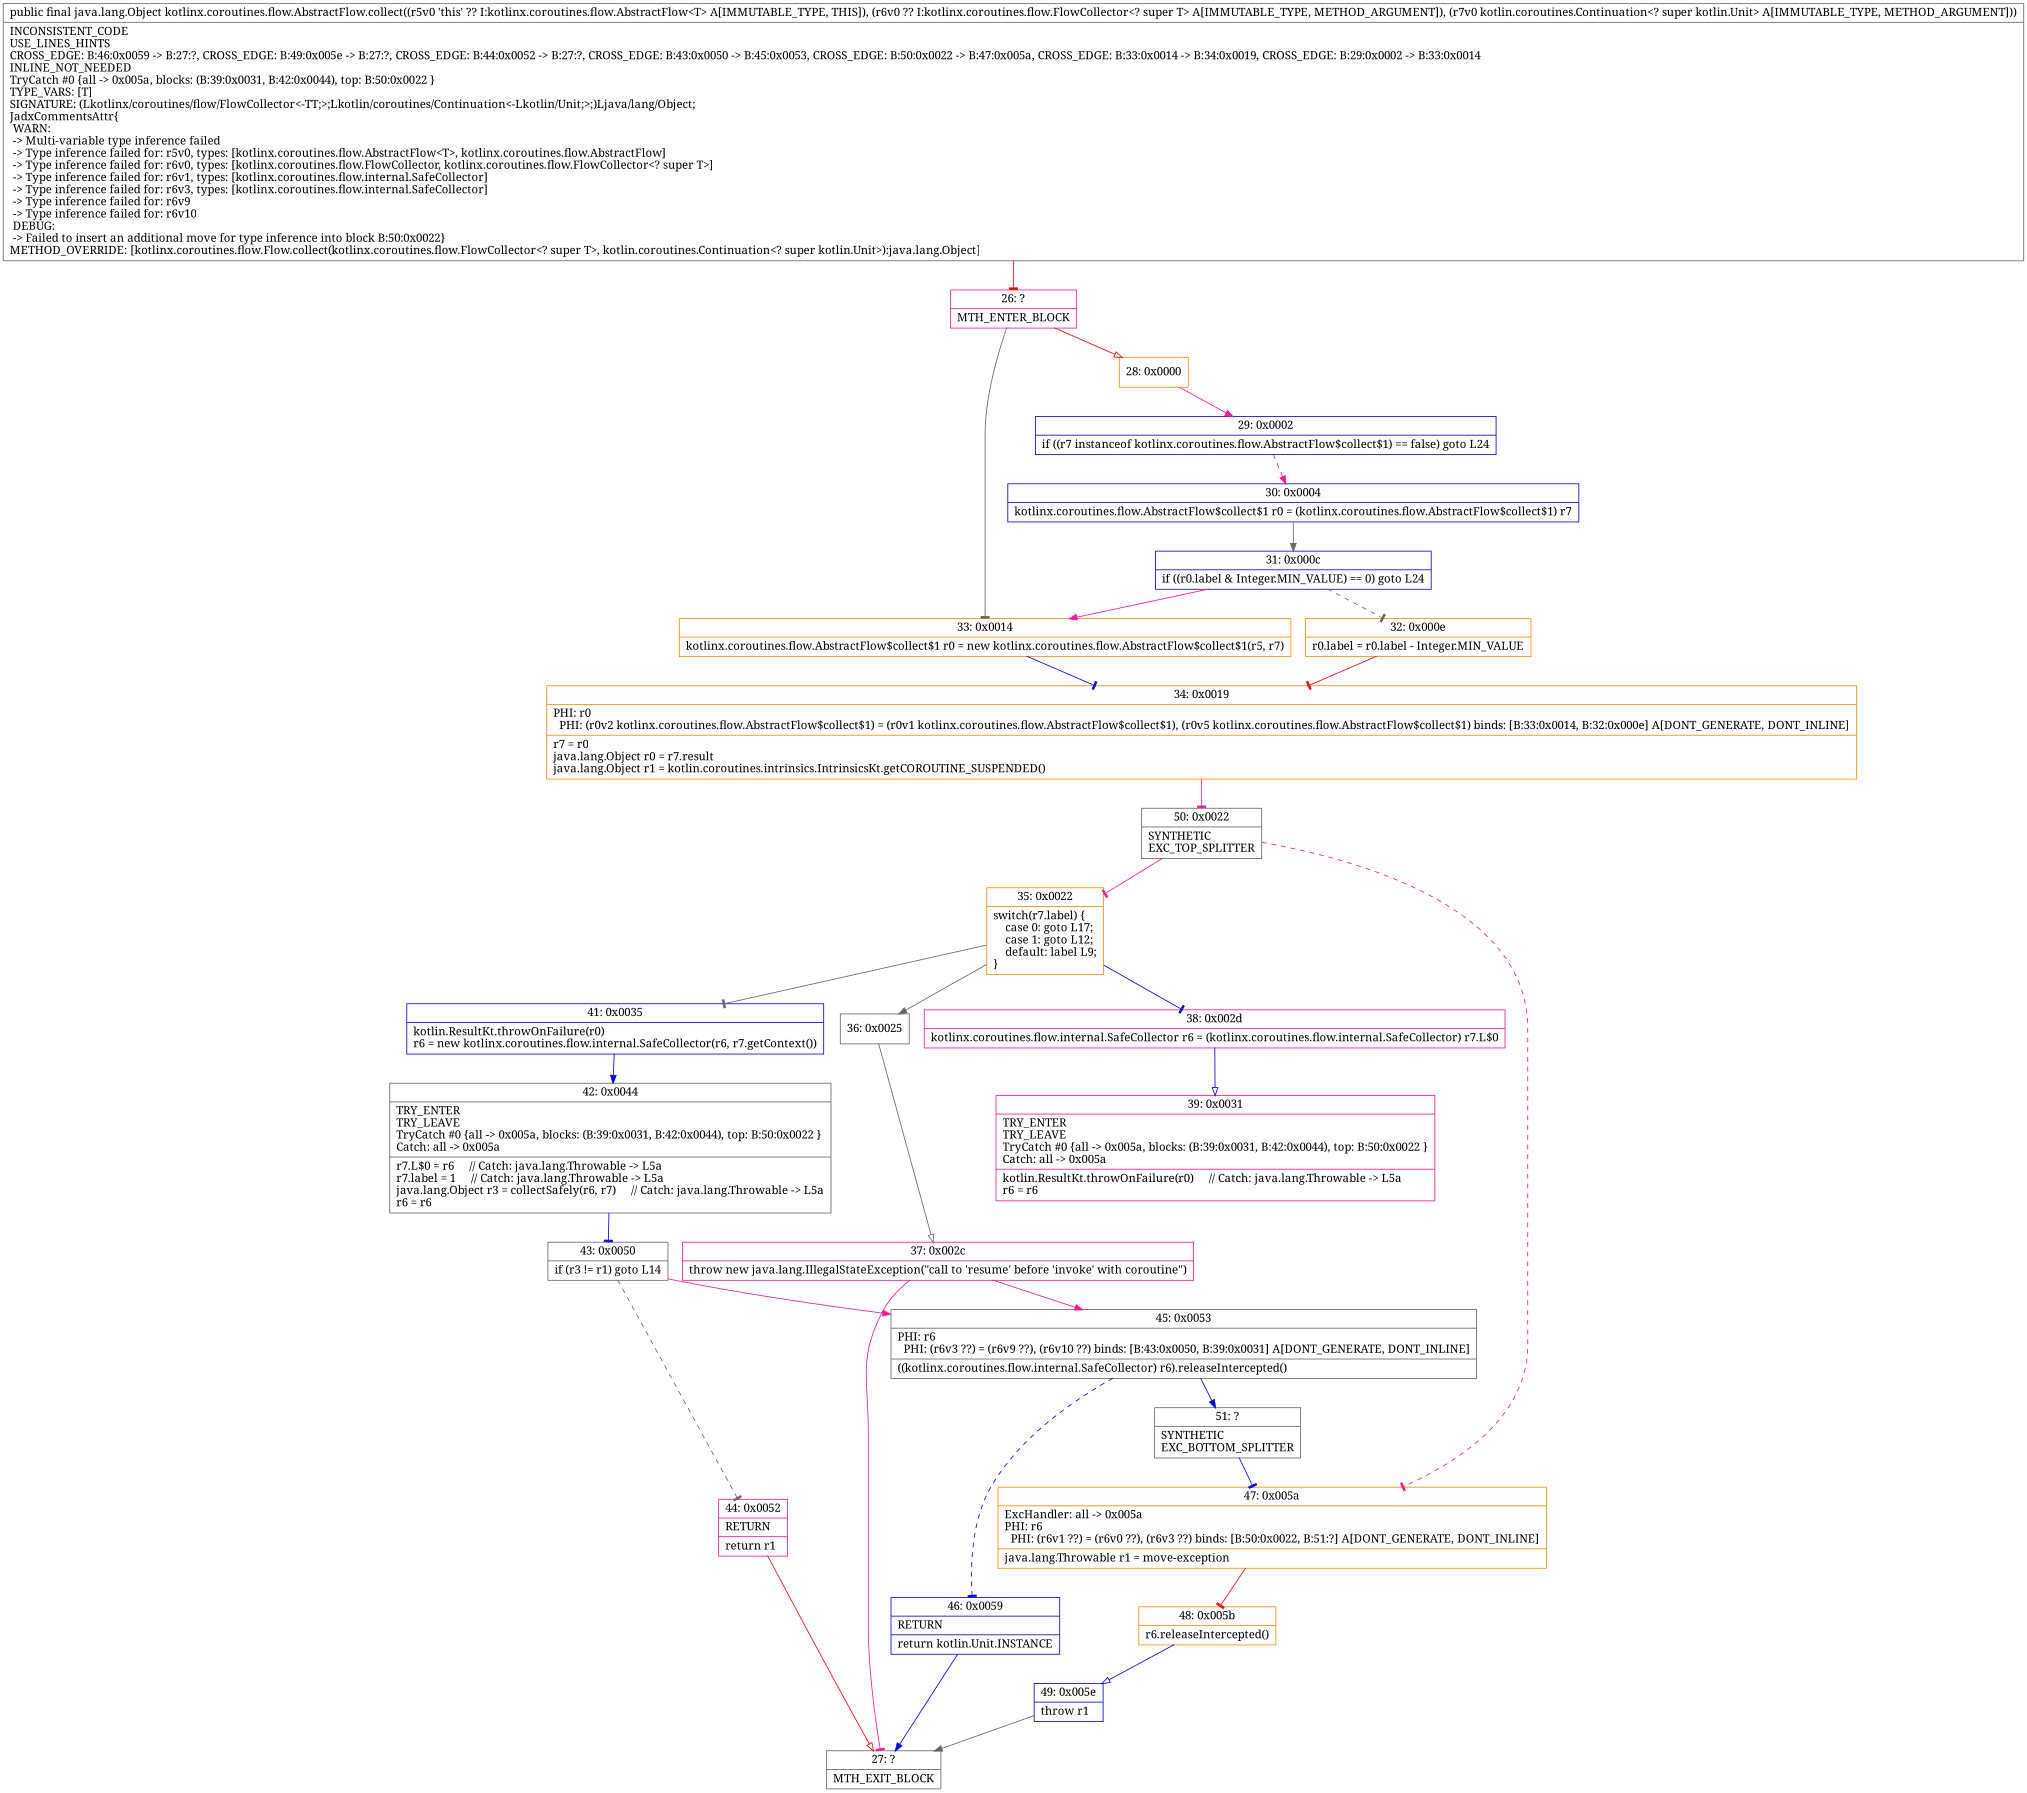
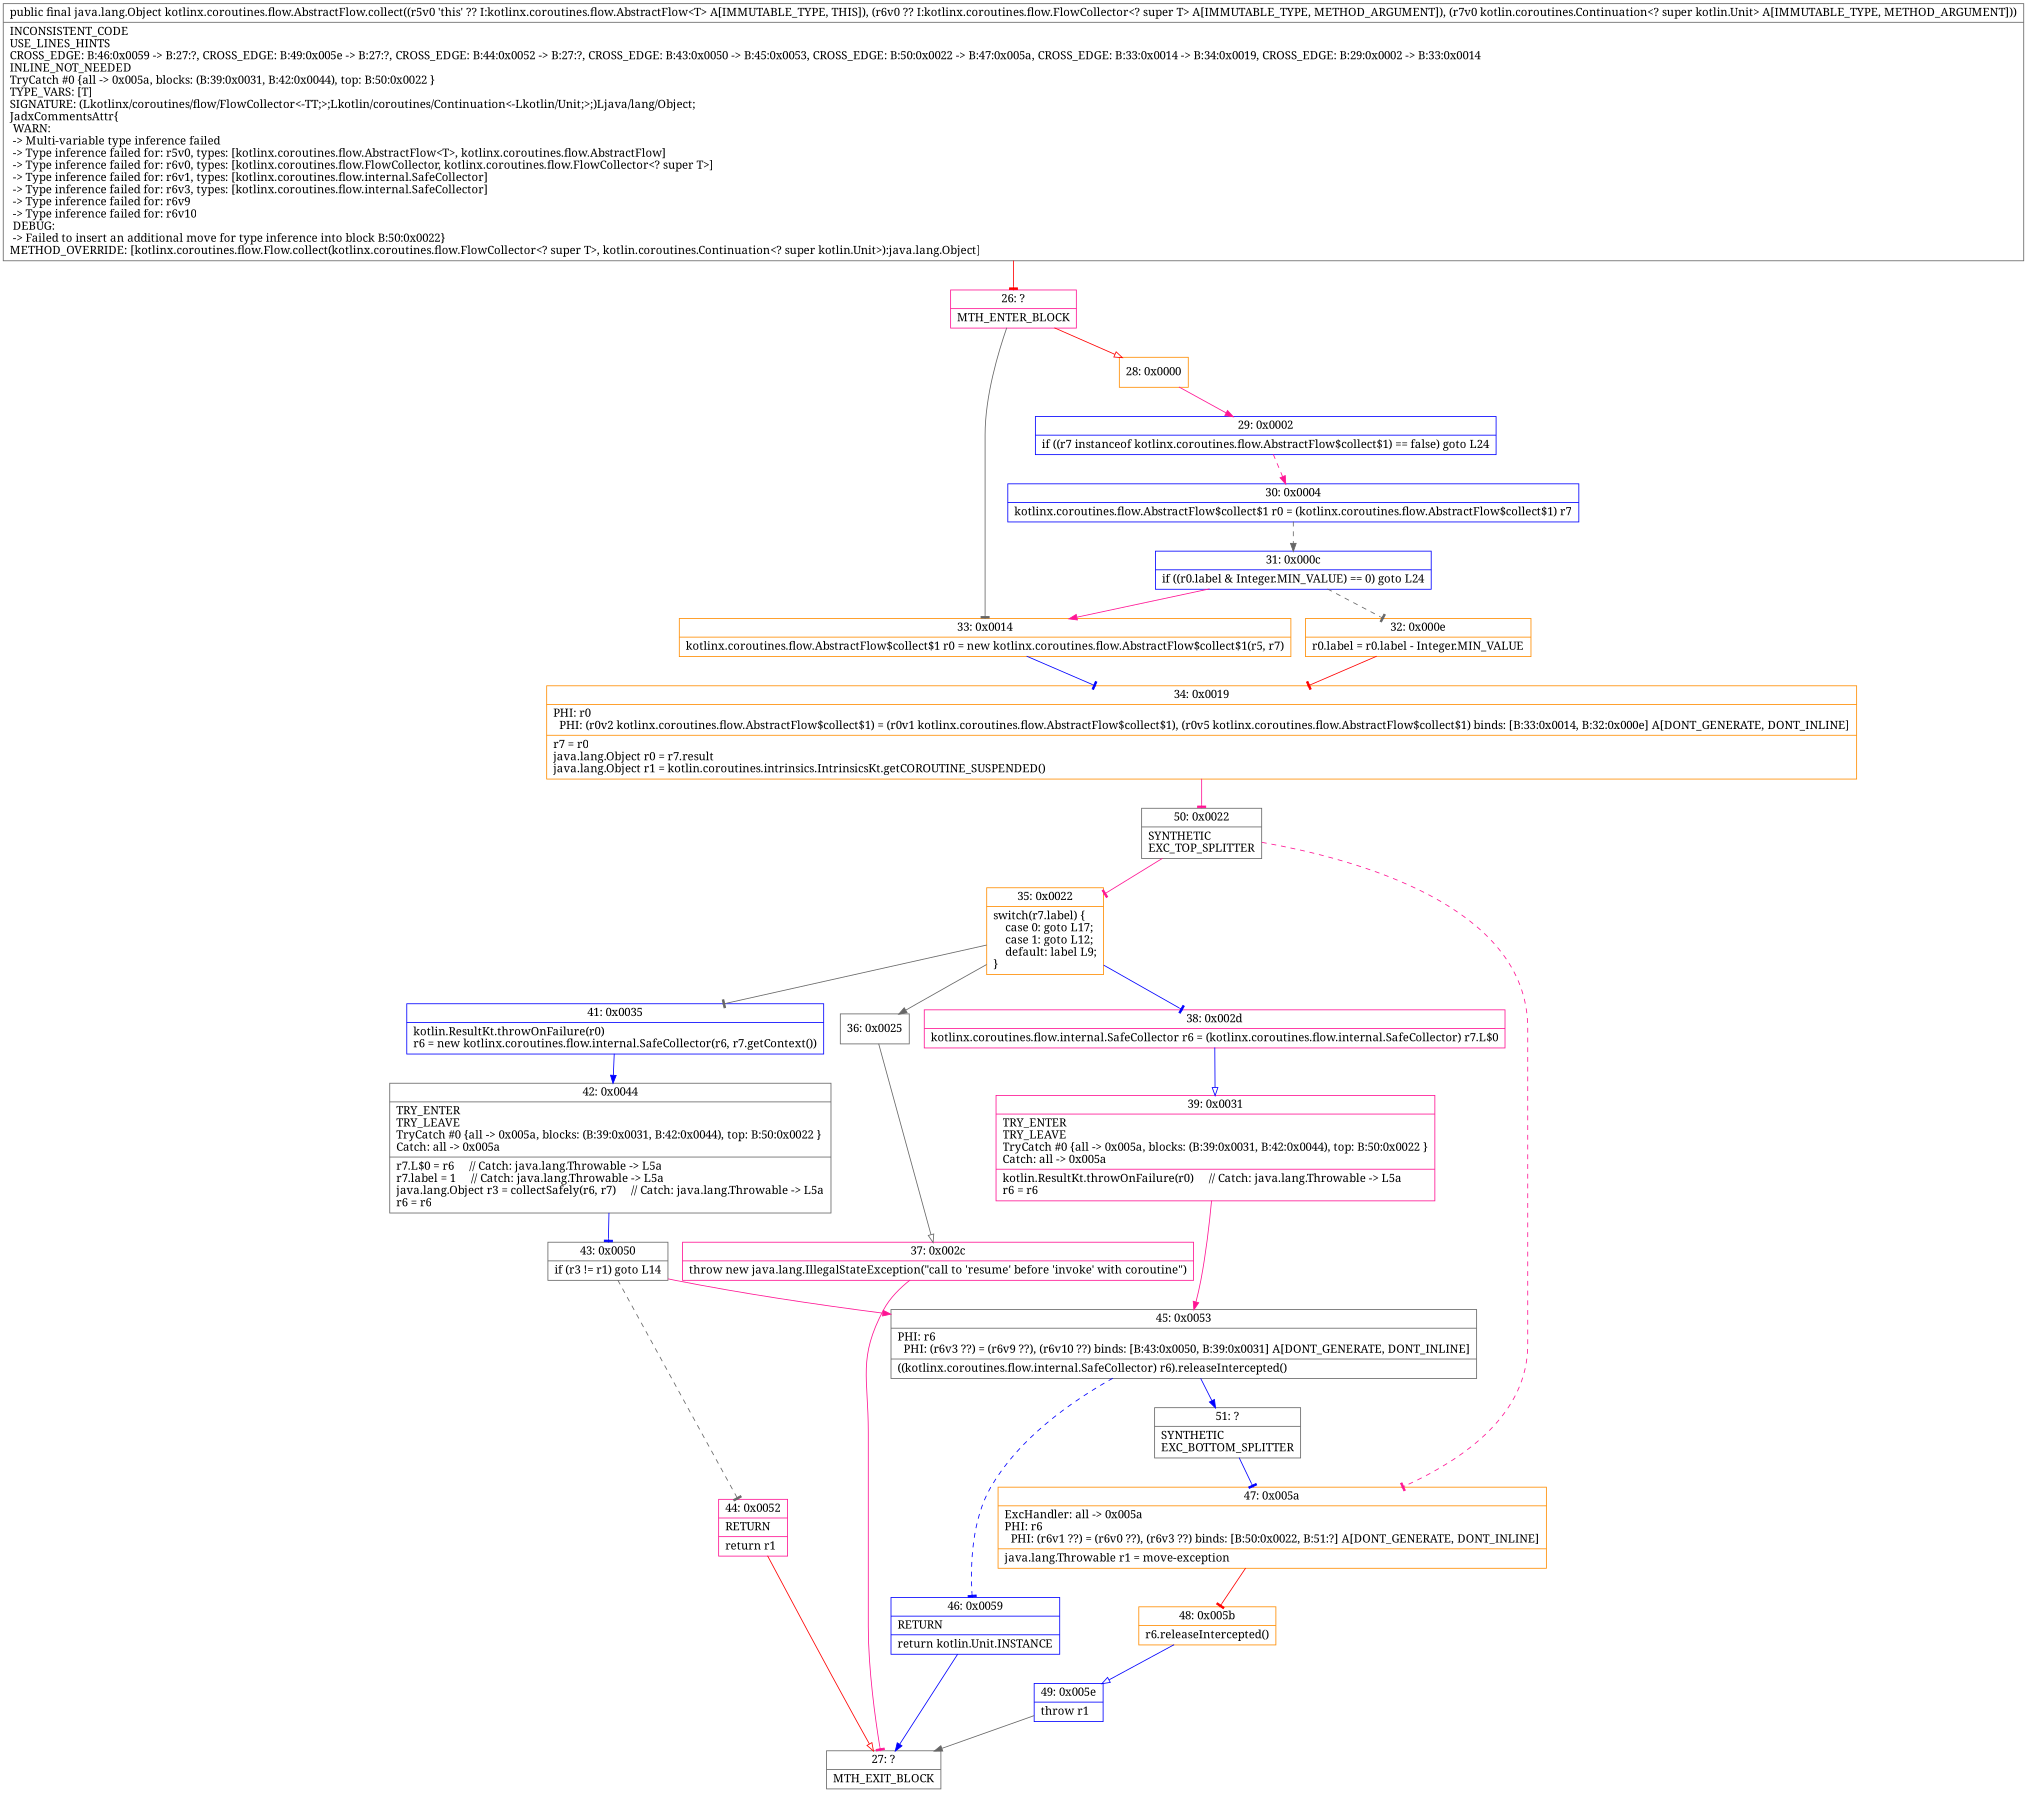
edge "30: 0x0004" -> "31: 0x000c": style solid -> dashed
edge "37: 0x002c" -> "45: 0x0053": now "39: 0x0031" -> "45: 0x0053"
